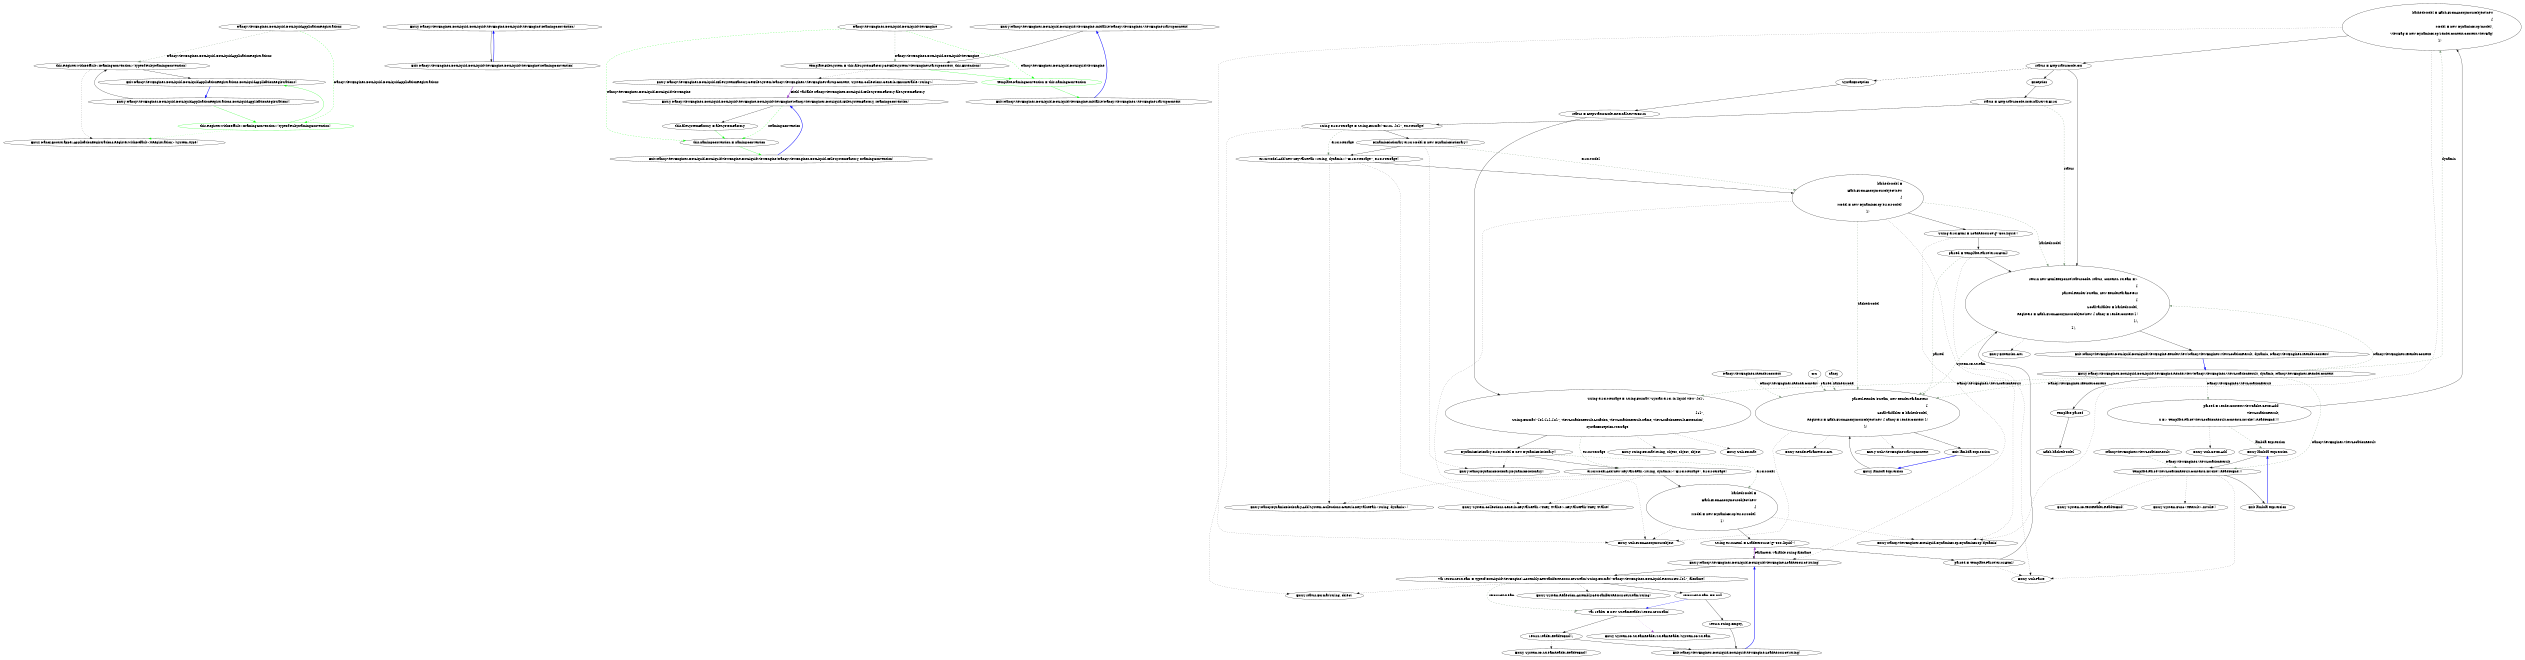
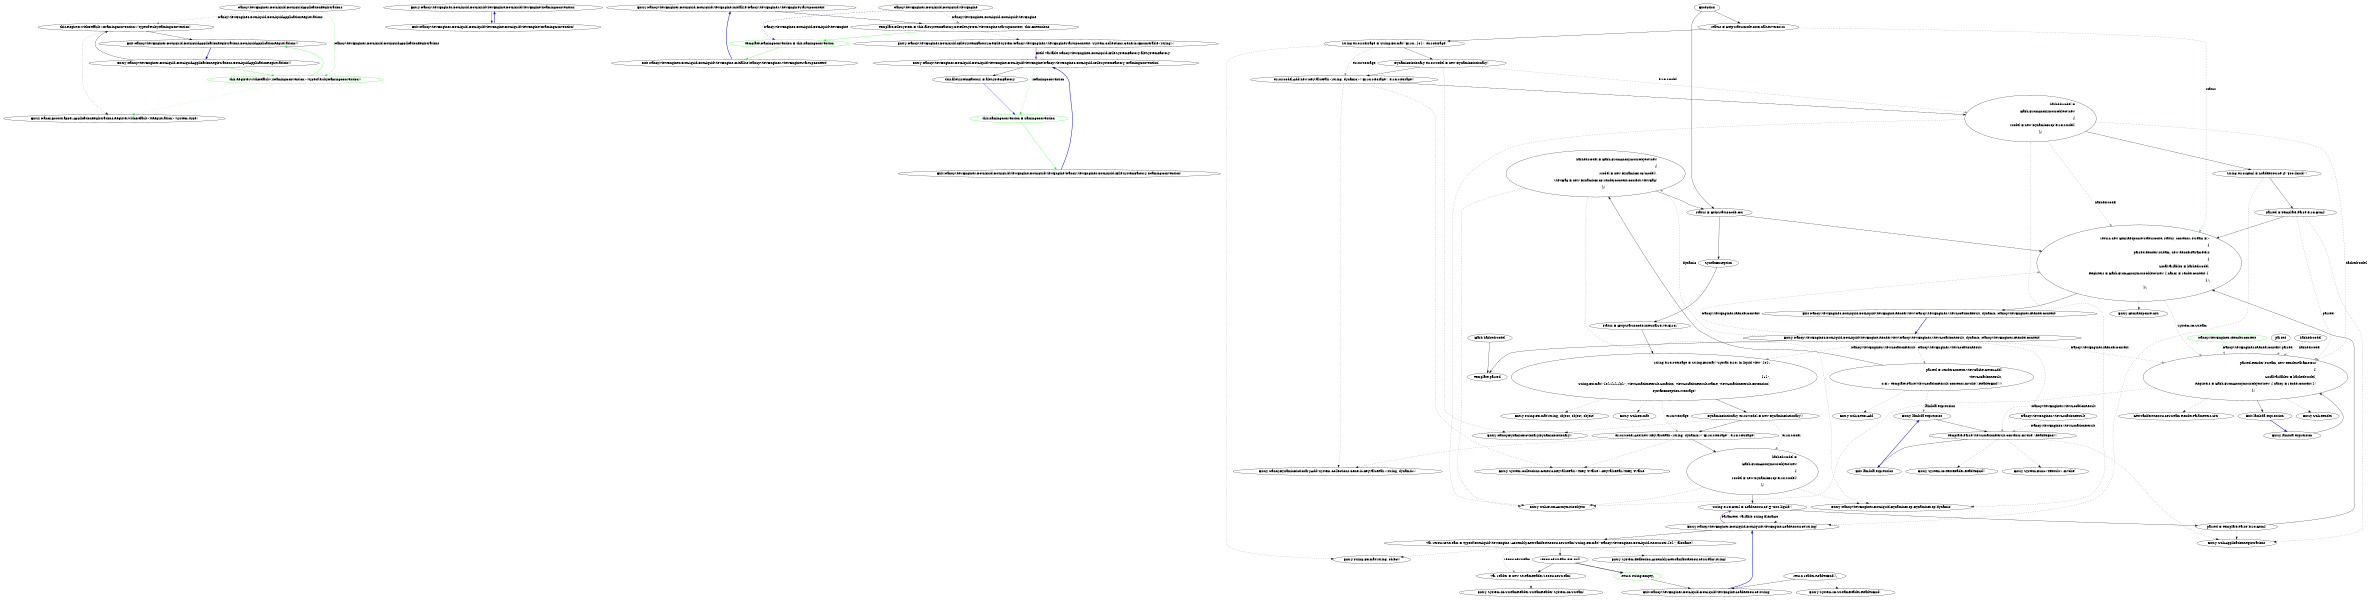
edge "Nancy.ViewEngines.DotLiquid.DotLiquidViewEngine" -> "this.namingConvention = namingConvention": removed, label "Nancy.ViewEngines.DotLiquid.DotLiquidViewEngine"
edge "Nancy.ViewEngines.DotLiquid.DotLiquidViewEngine" -> "Template.NamingConvention = this.namingConvention": color green -> blue
edge "status = HttpStatusCode.OK" -> "Exception": reversed
edge "status = HttpStatusCode.OK" -> "SyntaxException": style dashed -> solid
edge "this.fileSystemFactory = fileSystemFactory" -> "this.namingConvention = namingConvention": color green -> blue
node "this.namingConvention = namingConvention": color black -> green
node "Entry Extension.cstr": label "Entry Extension.cstr" -> "Entry HtmlResponse.cstr"
node "Nancy.ViewEngines.IRenderContext": color black -> green
node "cstr": label "cstr" -> "parsed"
node "nancy": label "nancy" -> "hashedModel"
edge "Template parsed" -> "Hash hashedModel": reversed
node "Entry RenderParameters.cstr": label "Entry RenderParameters.cstr" -> "GetManifestResourceStream RenderParameters.cstr"
node "Entry Unk.ViewEngineStartupContext": label "Entry Unk.ViewEngineStartupContext" -> "Entry Unk.Render"
node "Entry Unk.Parse": label "Entry Unk.Parse" -> "Entry Unk.ApplicationRegistrations"
node "Entry status.Format(string, object)": label "Entry status.Format(string, object)" -> "Entry string.Format(string, object)"
edge "resourceStream == null" -> "var reader = new StreamReader(resourceStream)": color blue -> black
edge "resourceStream == null" -> "return string.Empty;": style solid -> bold
edge "var reader = new StreamReader(resourceStream)" -> "return reader.ReadToEnd();": removed
edge "var reader = new StreamReader(resourceStream)" -> "Entry System.IO.StreamReader.StreamReader(System.IO.Stream)": color darkorchid -> black
node "return string.Empty;": color black -> green
